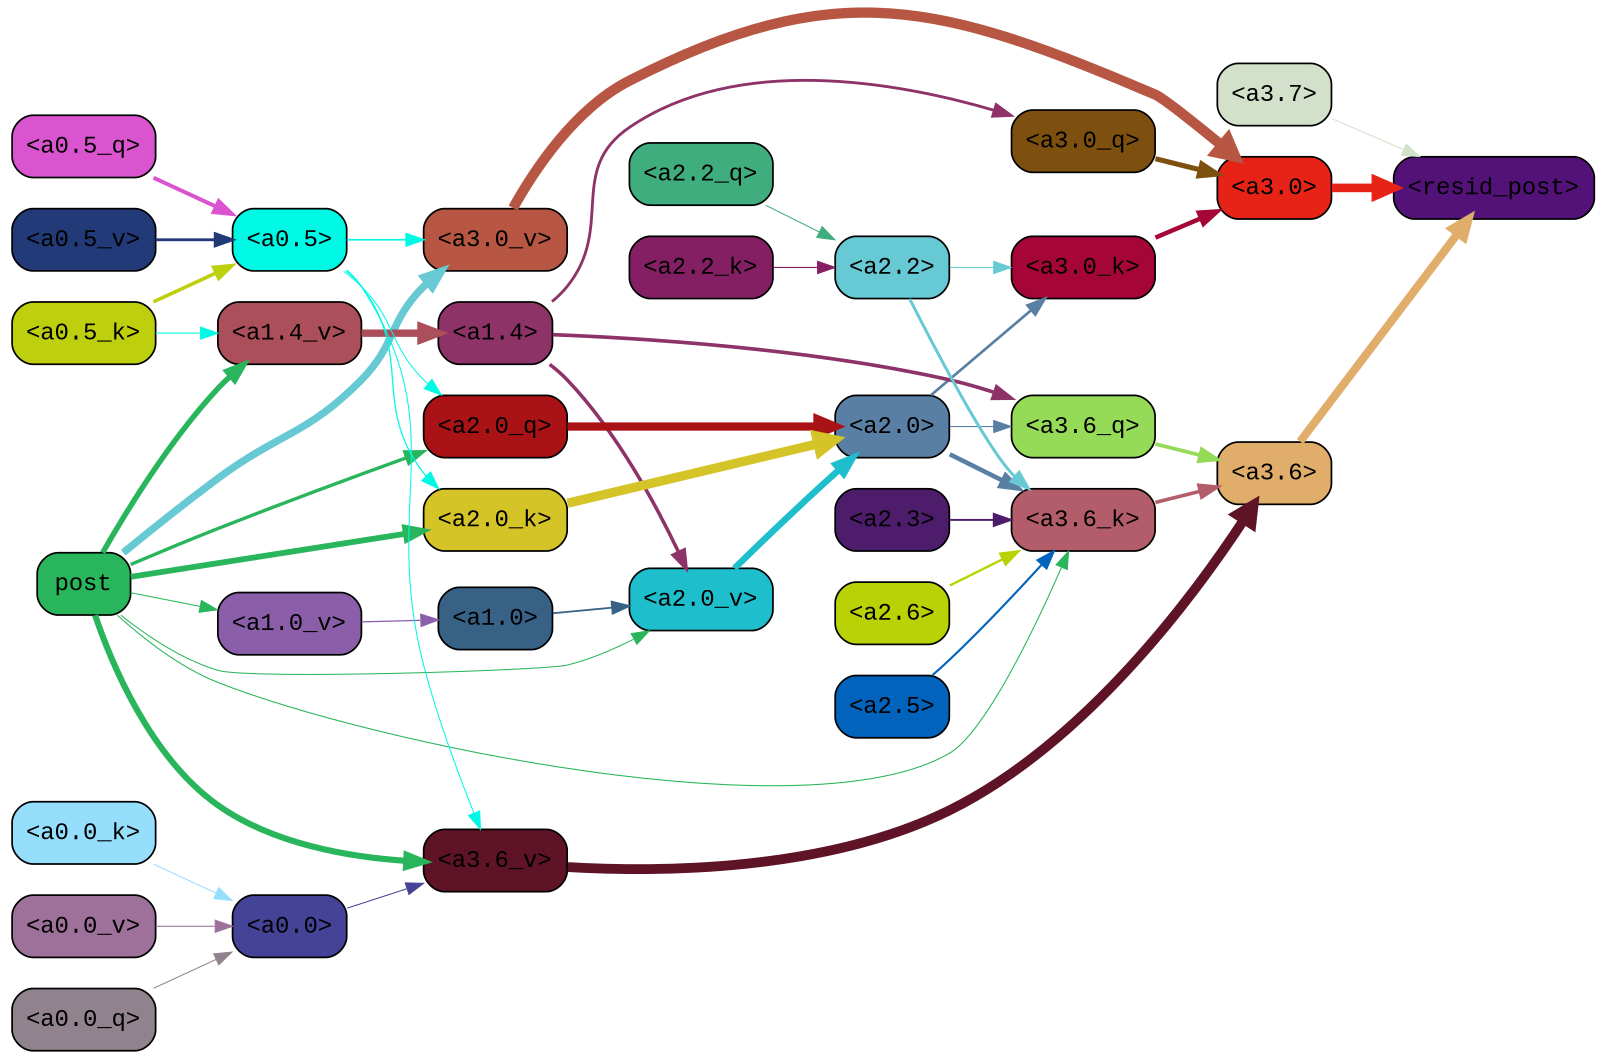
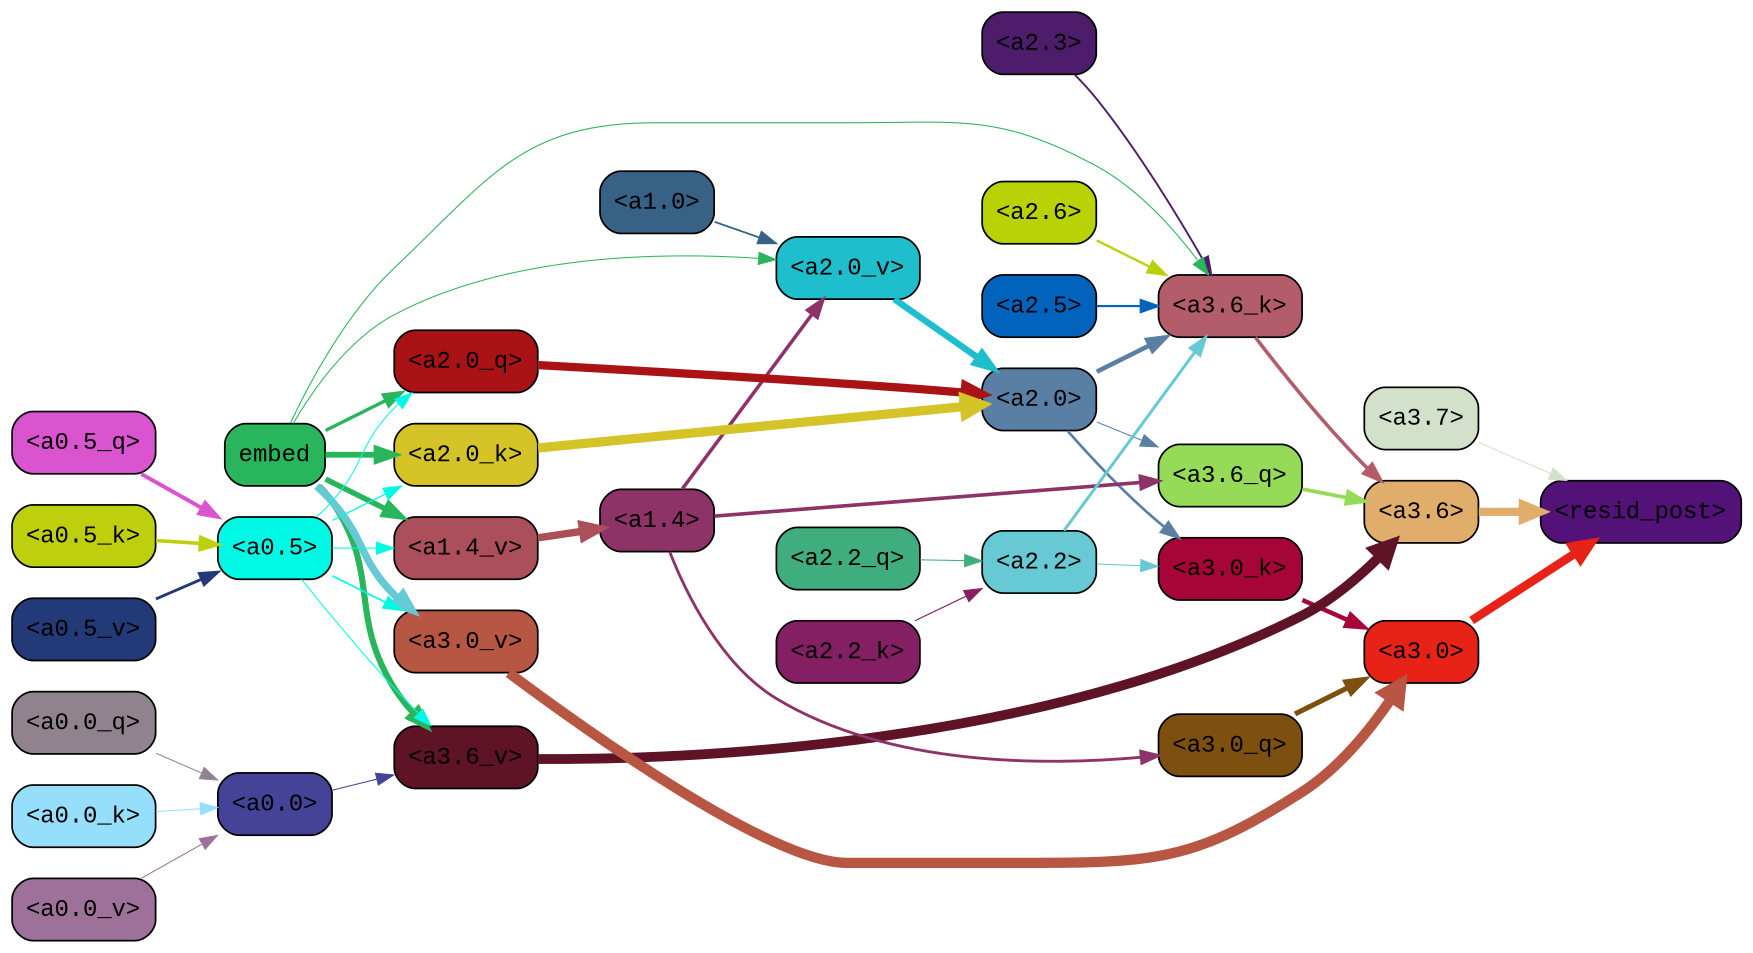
edge "<a0.5_k>" -> "<a1.4_v>": now "<a0.5>" -> "<a1.4_v>"
node "post": label "post" -> "embed"
node "<a1.0_v>": removed
